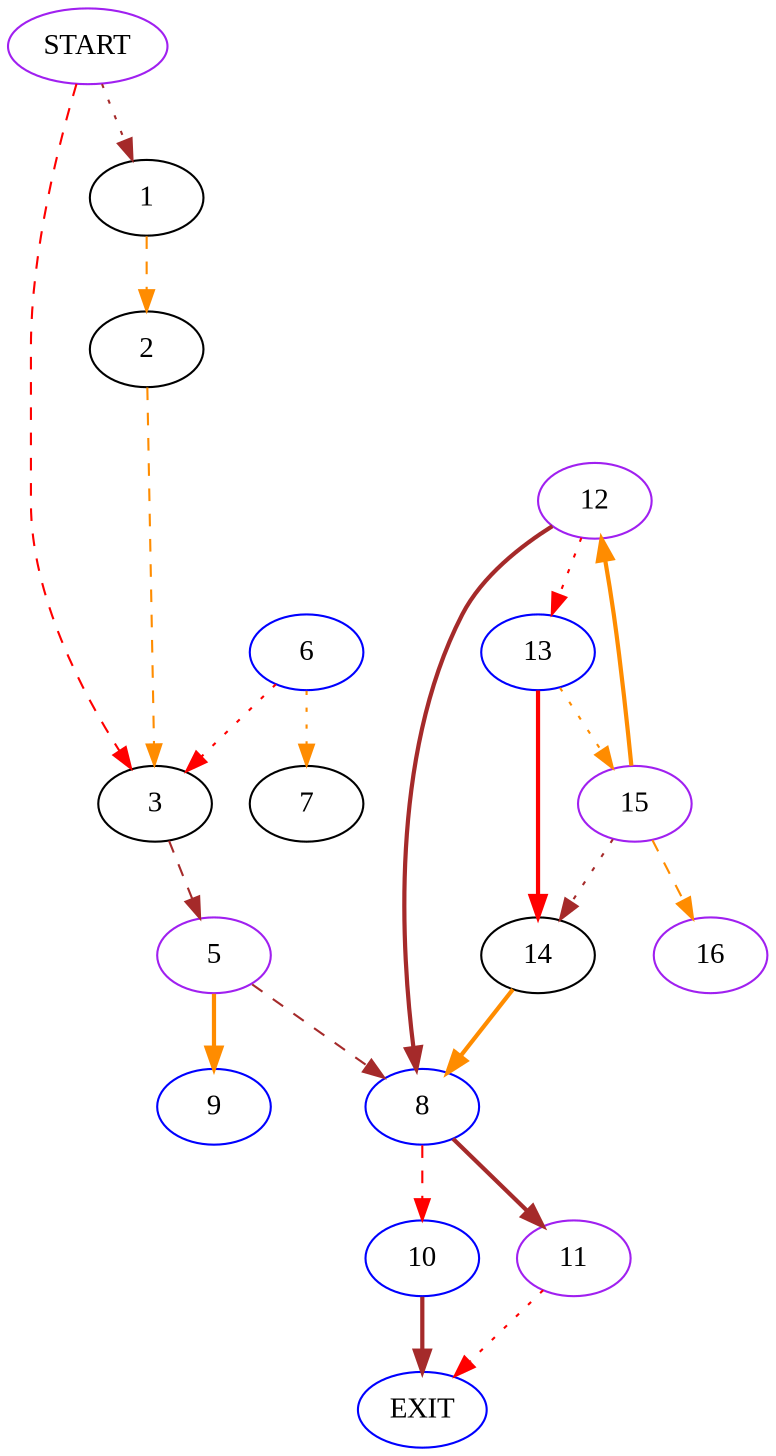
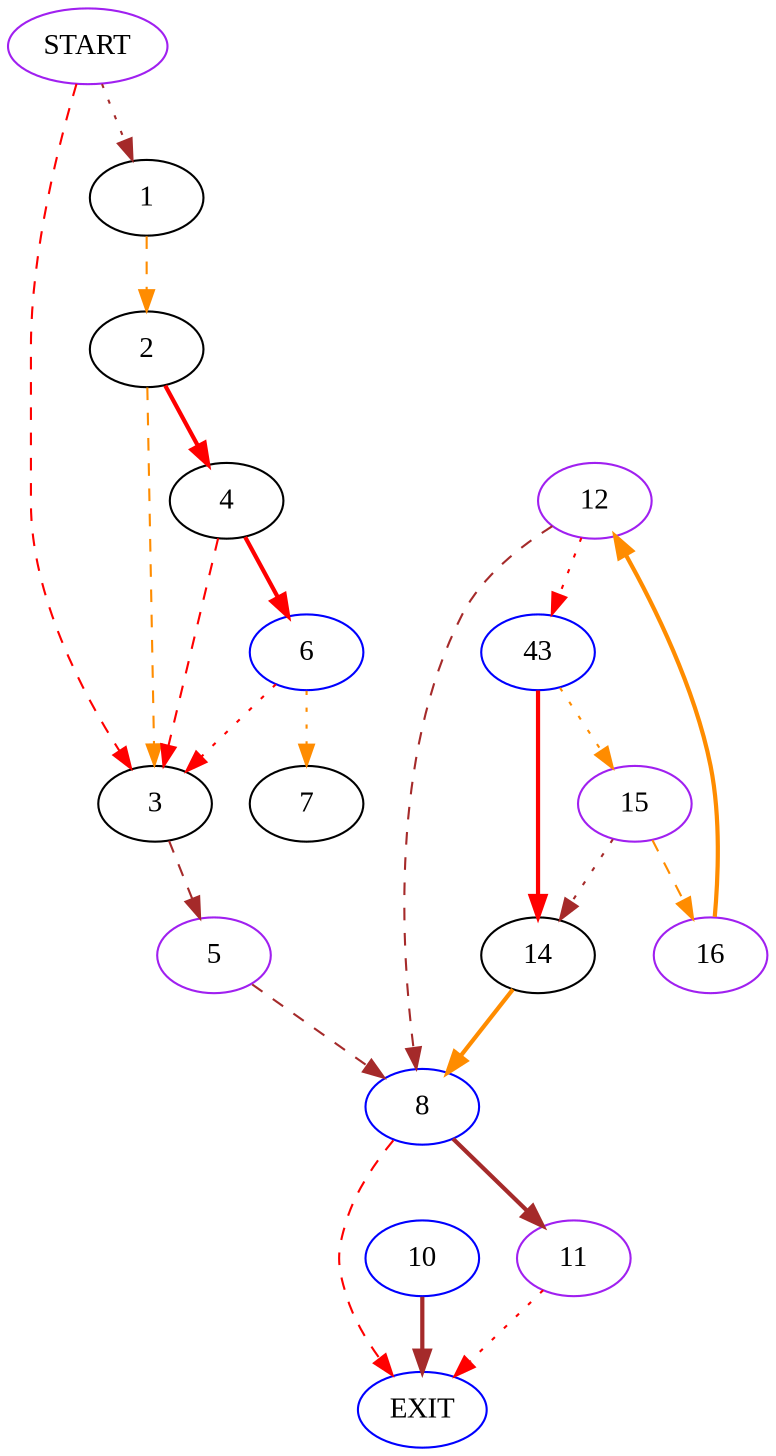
node "4": added
node "13": label "13" -> "43"
edge "15" -> "12": now "16" -> "12"
edge "12" -> "8": style bold -> dashed
node "9": removed
edge "8" -> "10": now "8" -> "EXIT"
